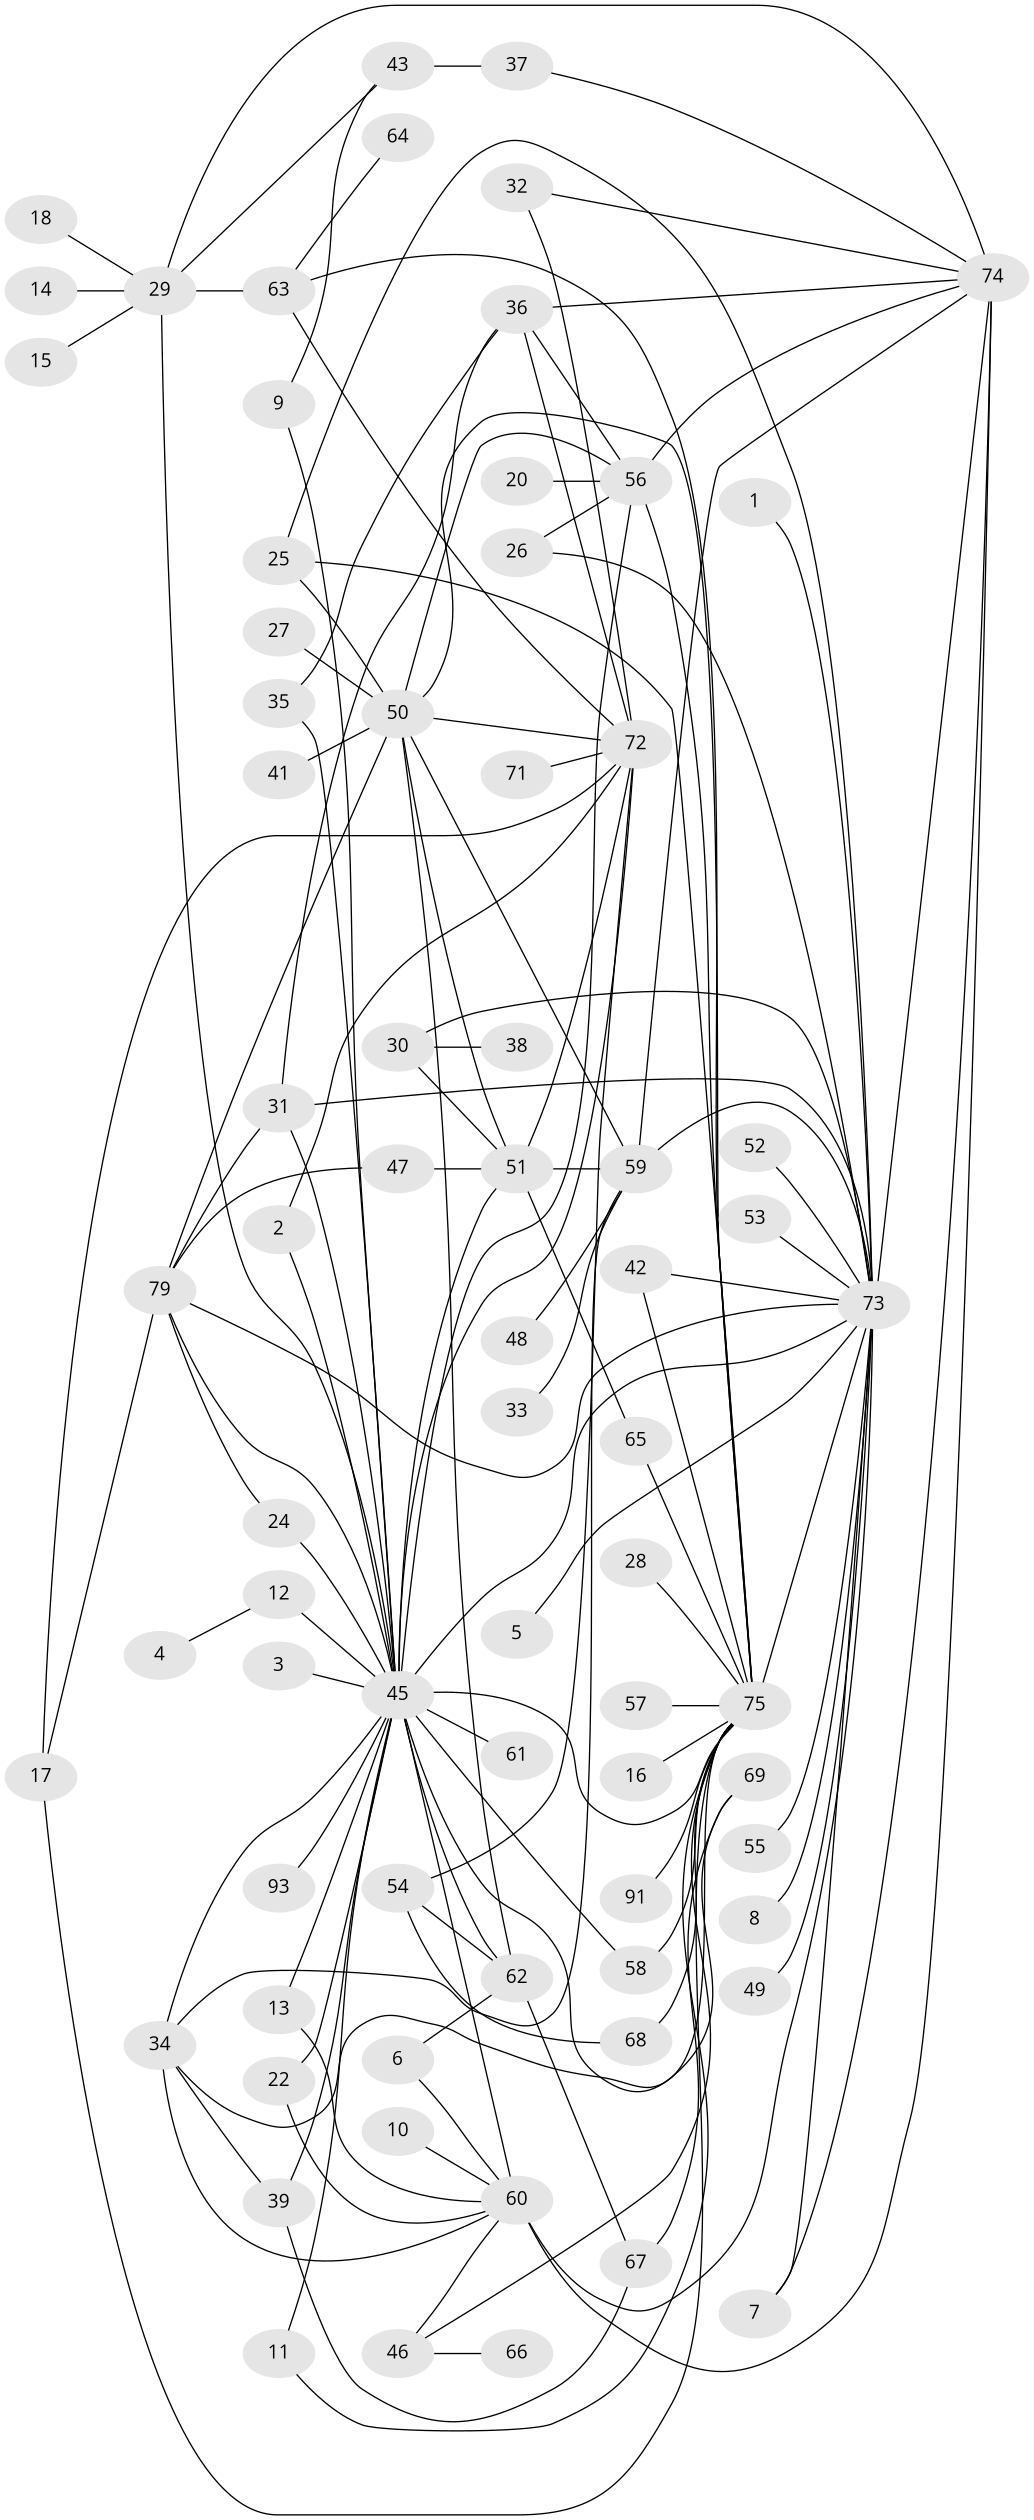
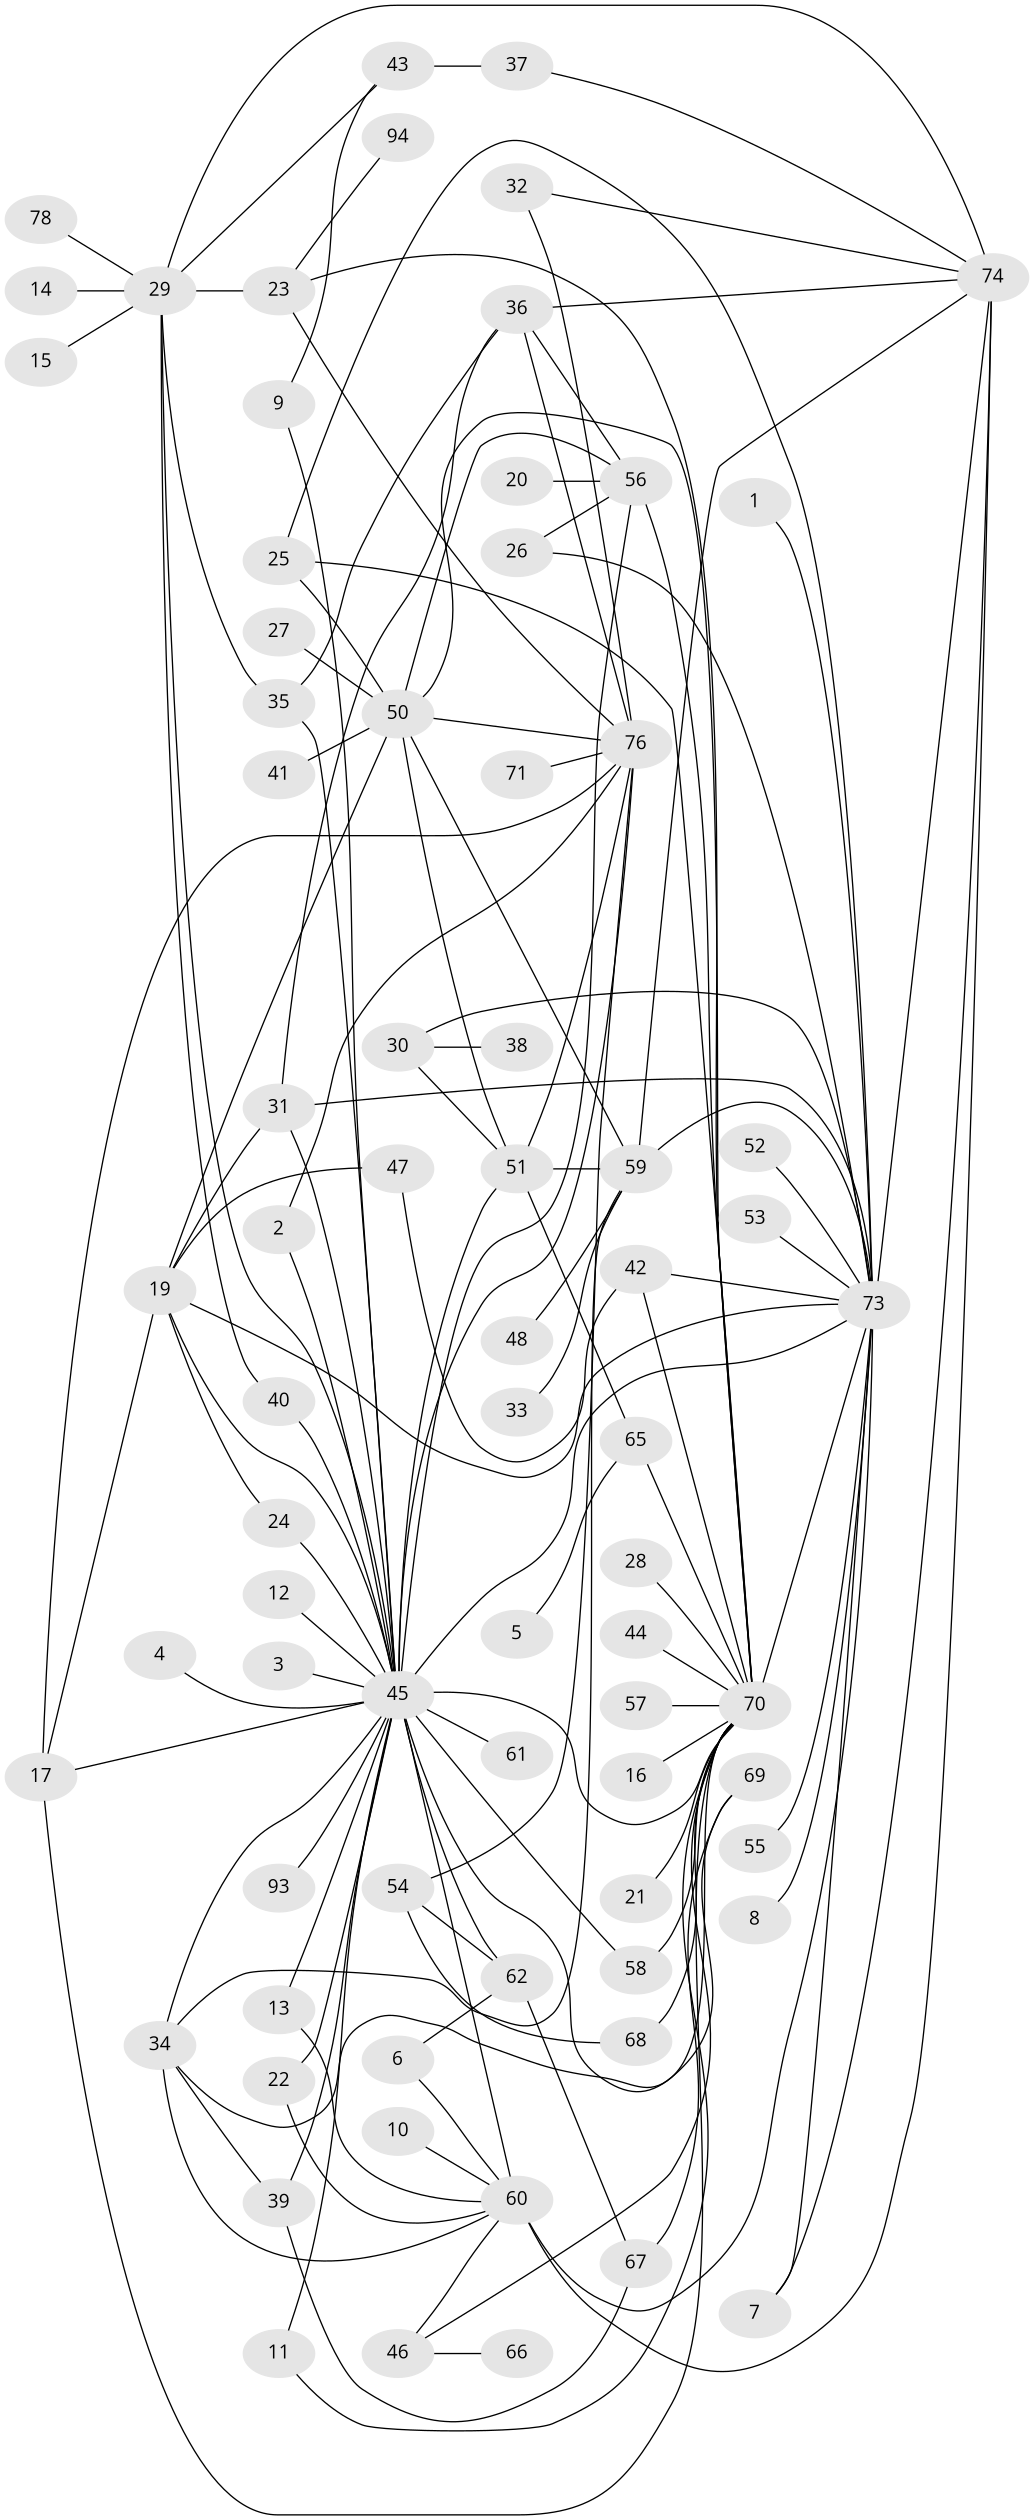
node "64": label "64" -> "94"
node "18": label "18" -> "78"
node "63": label "63" -> "23"
edge "74" -- "56": removed
edge "29" -- "35": added
node "72": label "72" -> "76"
edge "47" -- "51": now "47" -- "42"
node "79": label "79" -> "19"
node "40": added
edge "50" -- "62": removed
edge "73" -- "5": now "65" -- "5"
edge "12" -- "4": now "45" -- "4"
node "44": added
node "75": label "75" -> "70"
edge "45" -- "17": added
node "91": label "91" -> "21"
node "49": removed
